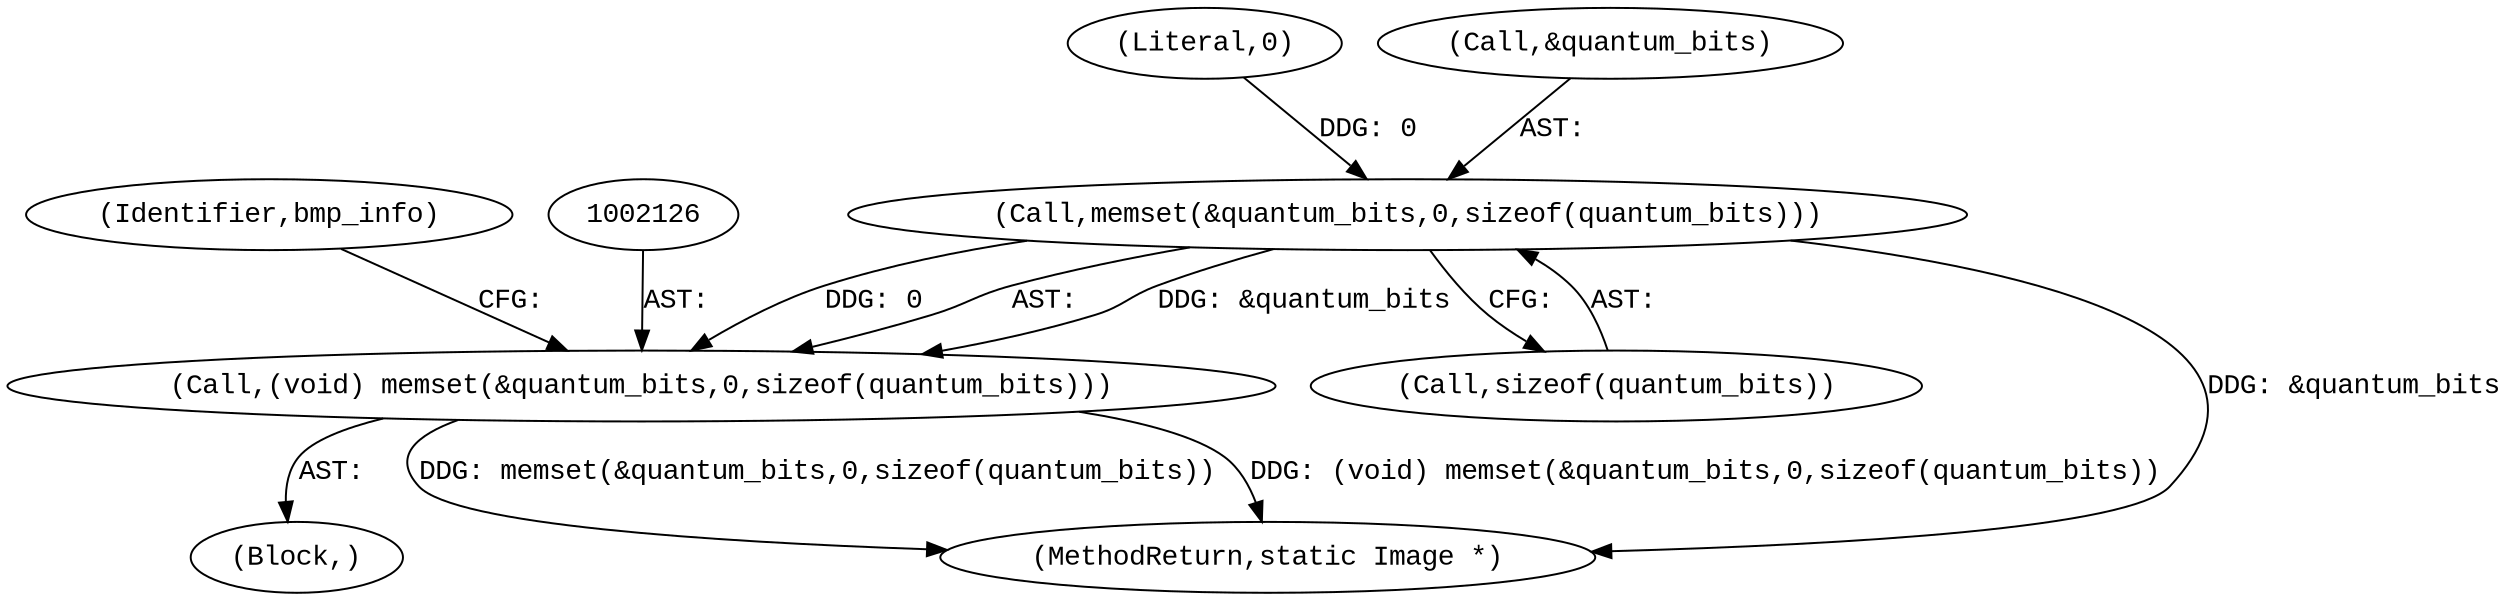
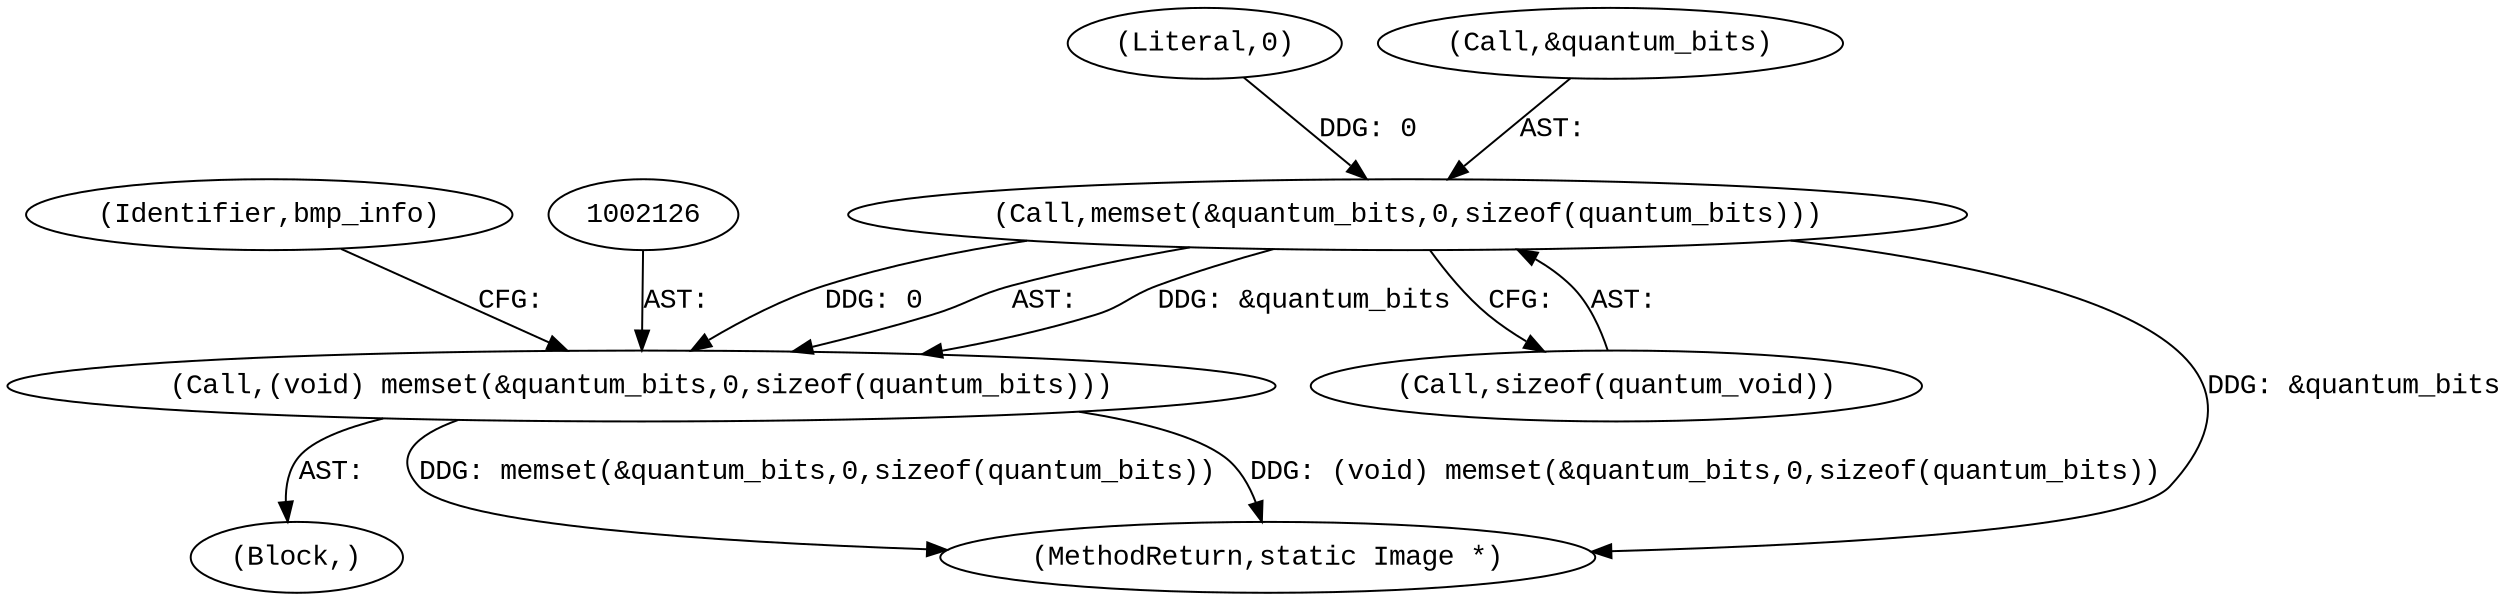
node "(Call,sizeof(quantum_bits))": label "(Call,sizeof(quantum_bits))" -> "(Call,sizeof(quantum_void))"
